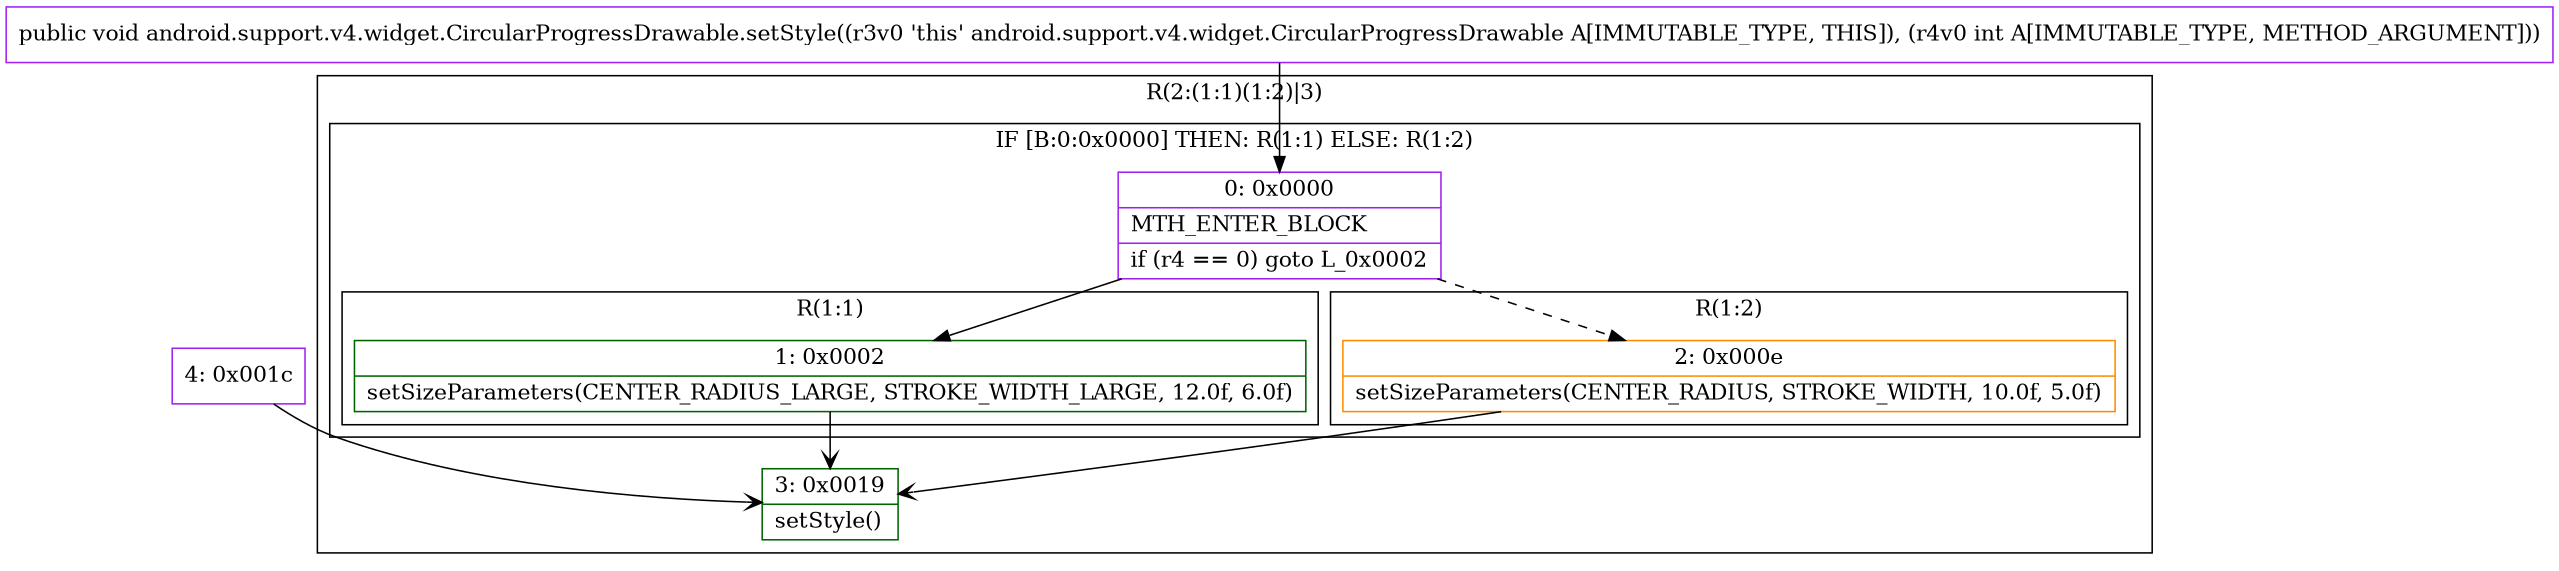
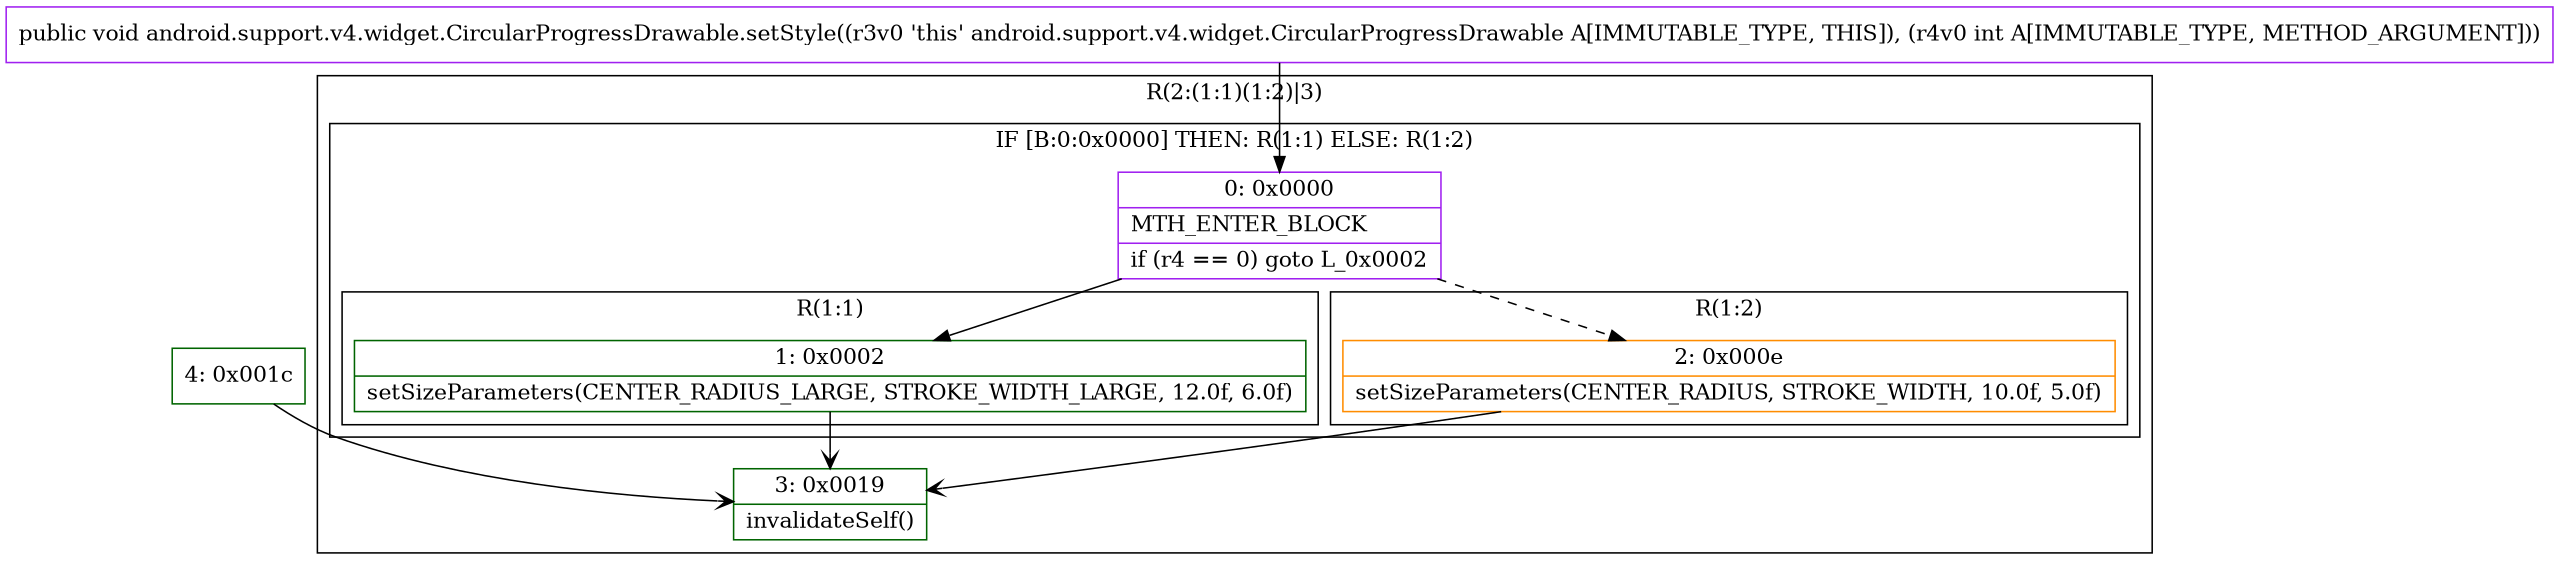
node "4: 0x001c": color purple -> darkgreen
node "3: 0x0019": text "setStyle()" -> "invalidateSelf()"
